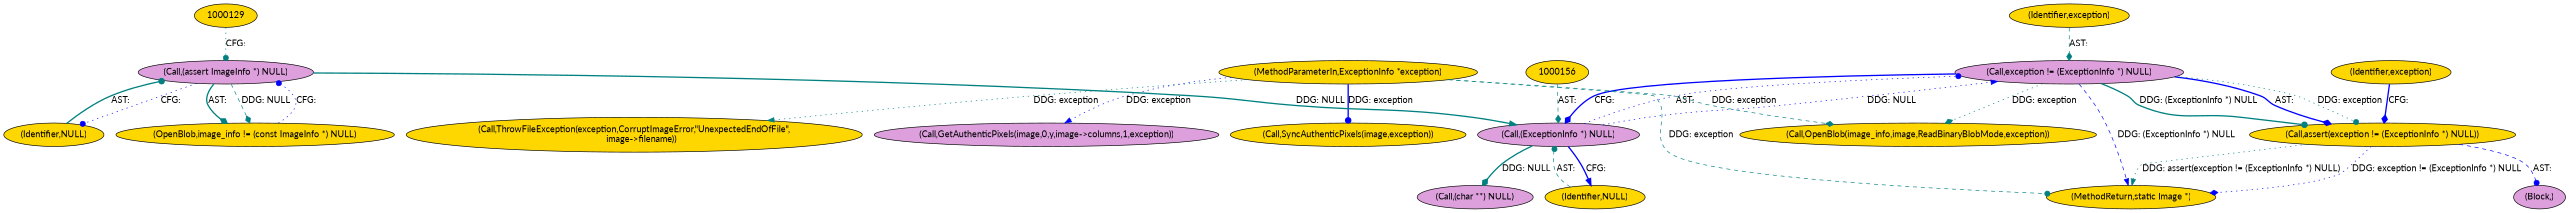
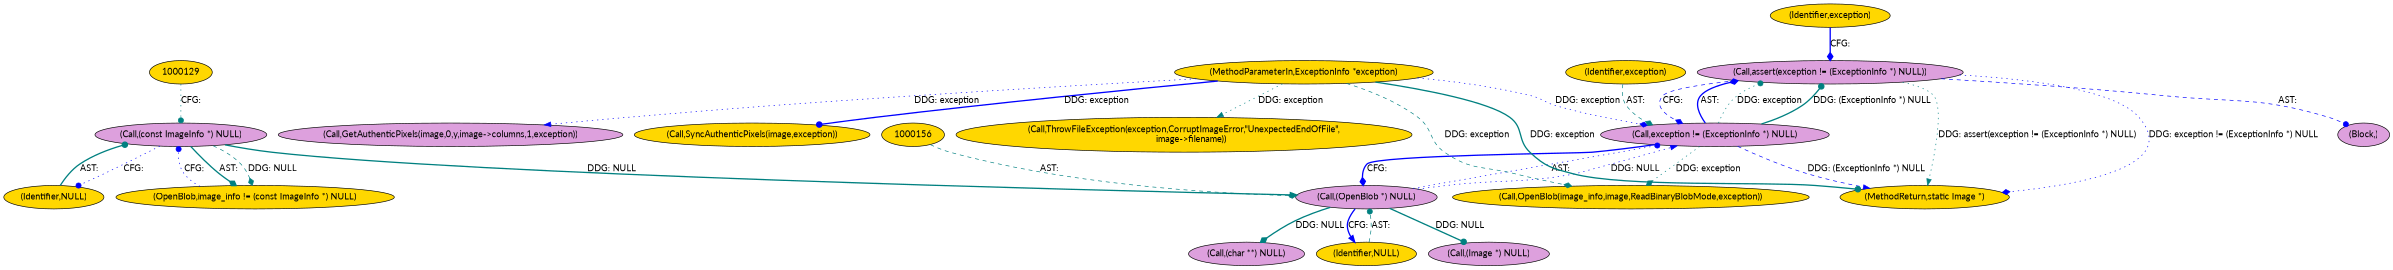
node "(Call,(assert ImageInfo *) NULL)": label "(Call,(assert ImageInfo *) NULL)" -> "(Call,(const ImageInfo *) NULL)"
edge "(Call,assert(exception != (ExceptionInfo *) NULL))" -> "(Call,exception != (ExceptionInfo *) NULL)": added, label "CFG:"
edge "(MethodParameterIn,ExceptionInfo *exception)" -> "(Call,exception != (ExceptionInfo *) NULL)": added, label "DDG: exception"
node "(Call,(ExceptionInfo *) NULL)": label "(Call,(ExceptionInfo *) NULL)" -> "(Call,(OpenBlob *) NULL)"
node "(Call,assert(exception != (ExceptionInfo *) NULL))": fillcolor gold -> plum
edge "(MethodParameterIn,ExceptionInfo *exception)" -> "(MethodReturn,static Image *)": style dashed -> bold
node "(Call,(Image *) NULL)": added
